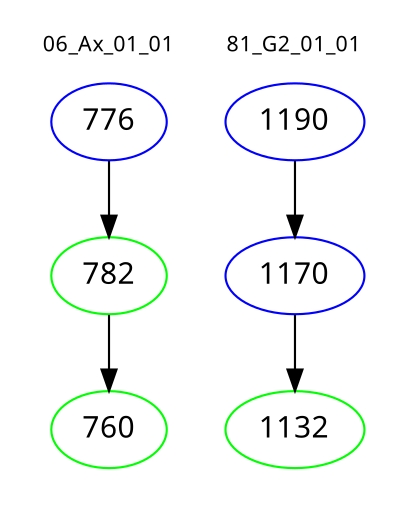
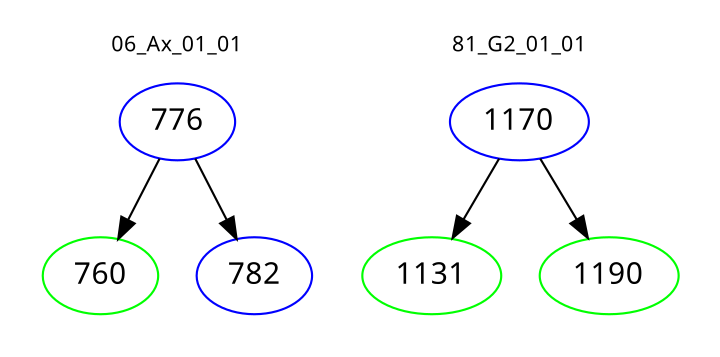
node "1190": color blue -> green
edge "1190" -> "1170": reversed
node "782": color green -> blue
edge "782" -> "760": now "776" -> "760"
node "1132": label "1132" -> "1131"
